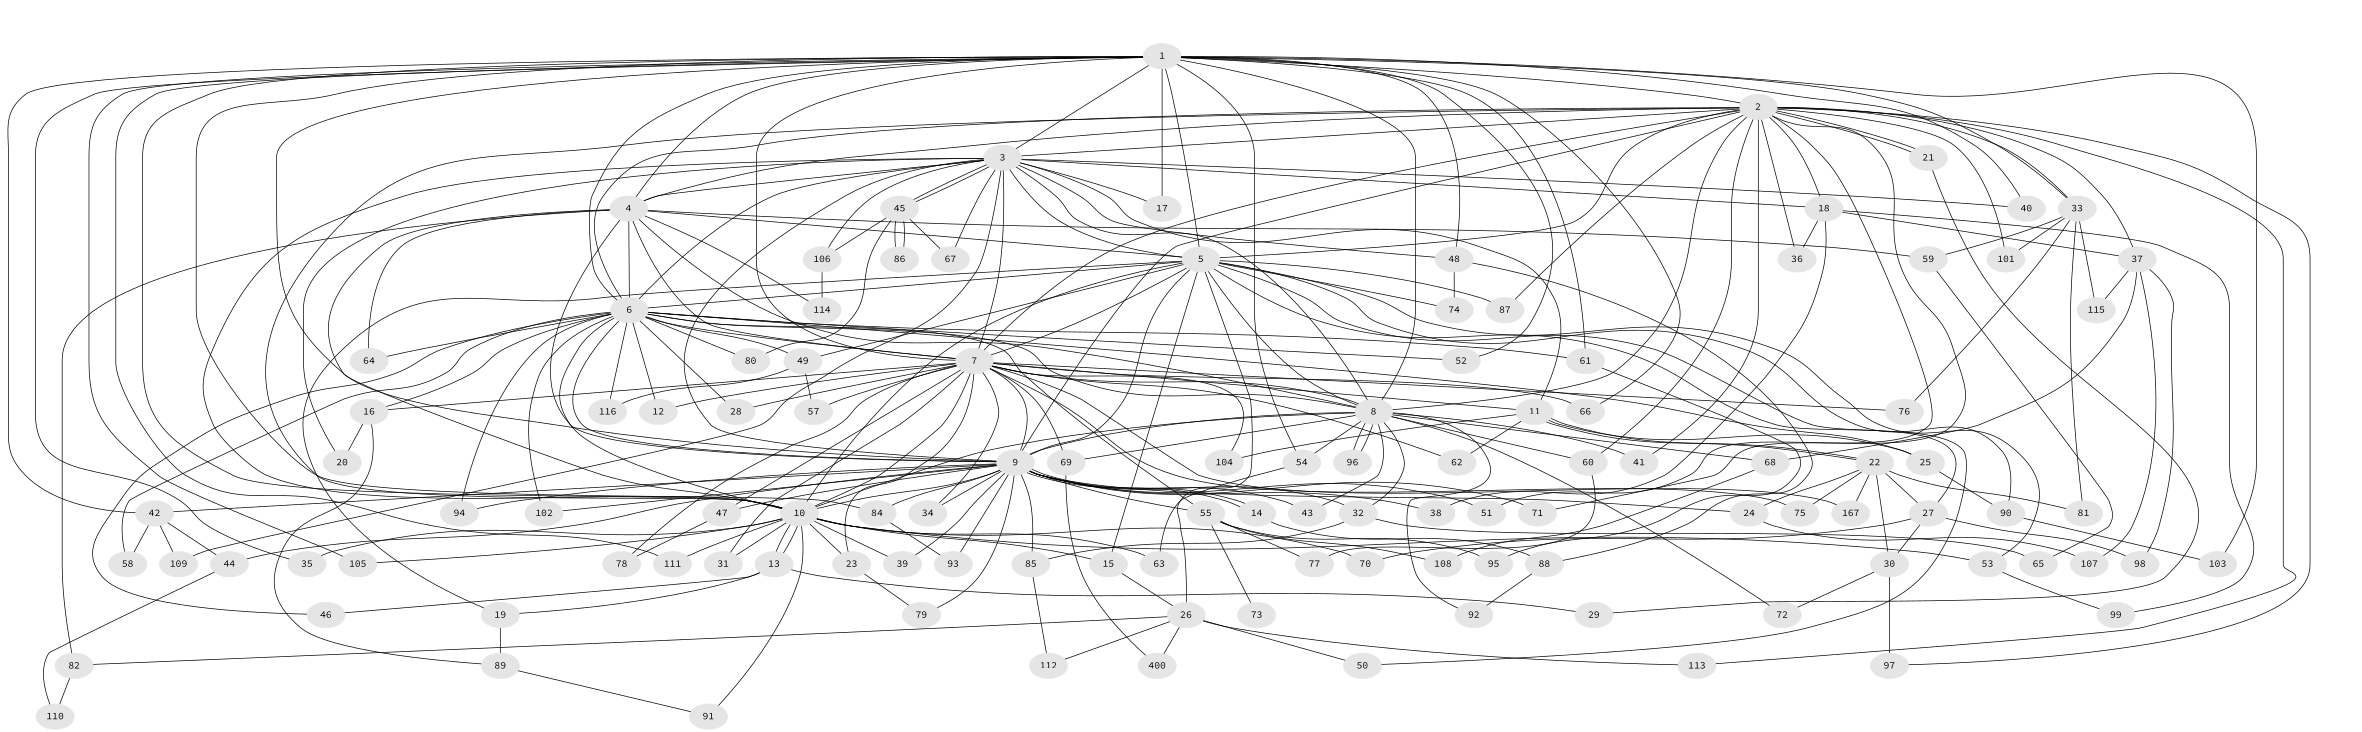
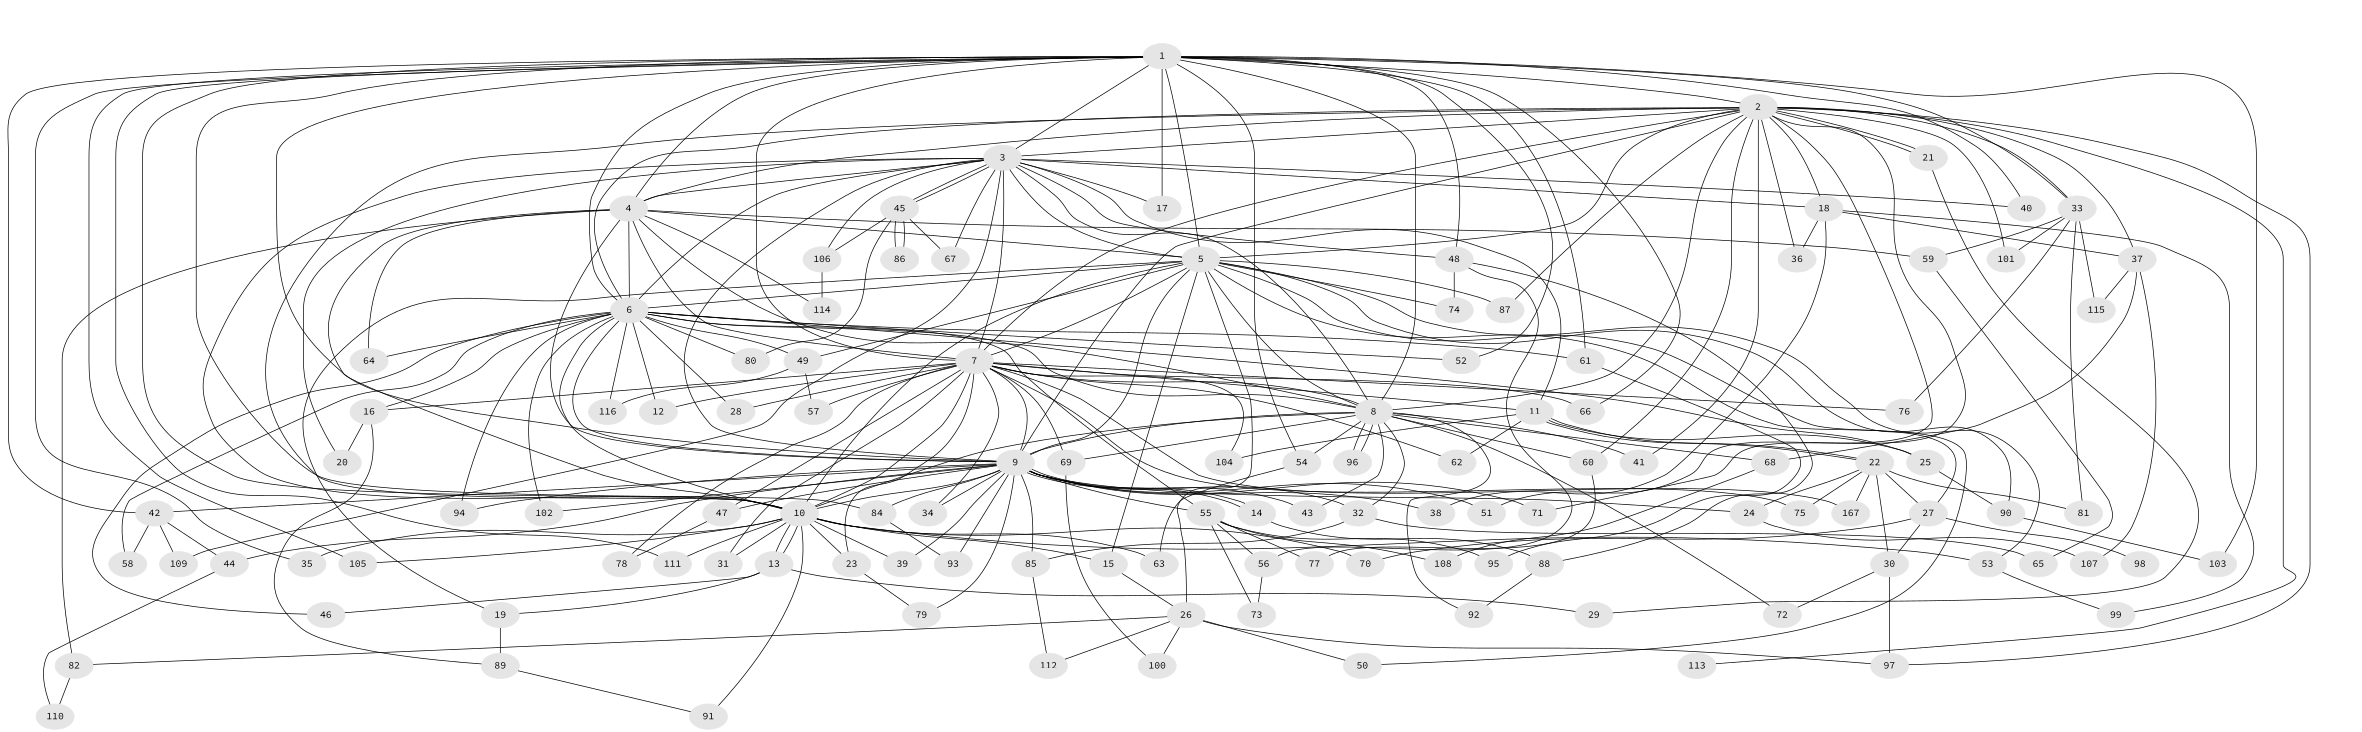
edge "6" -- "7": removed
edge "37" -- "98": removed
node "56": added
edge "26" -- "113": now "26" -- "97"
node "400": label "400" -> "100"
